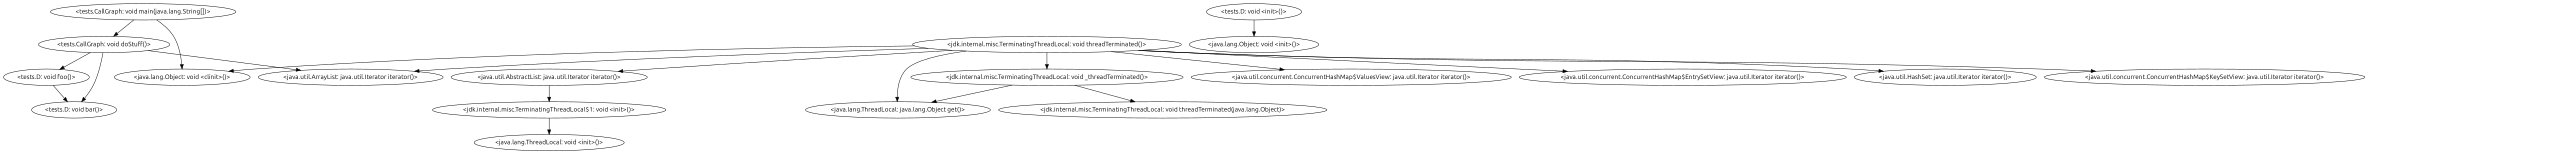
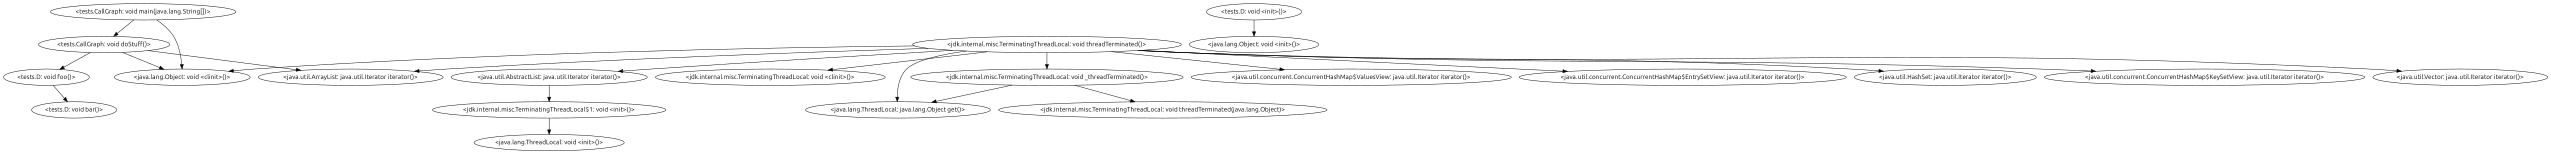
edge "<tests.CallGraph: void doStuff()>" -> "<tests.D: void bar()>": now "<tests.CallGraph: void doStuff()>" -> "<java.lang.Object: void <clinit>()>"
node "<jdk.internal.misc.TerminatingThreadLocal: void <clinit>()>": added
node "<java.util.Vector: java.util.Iterator iterator()>": added
